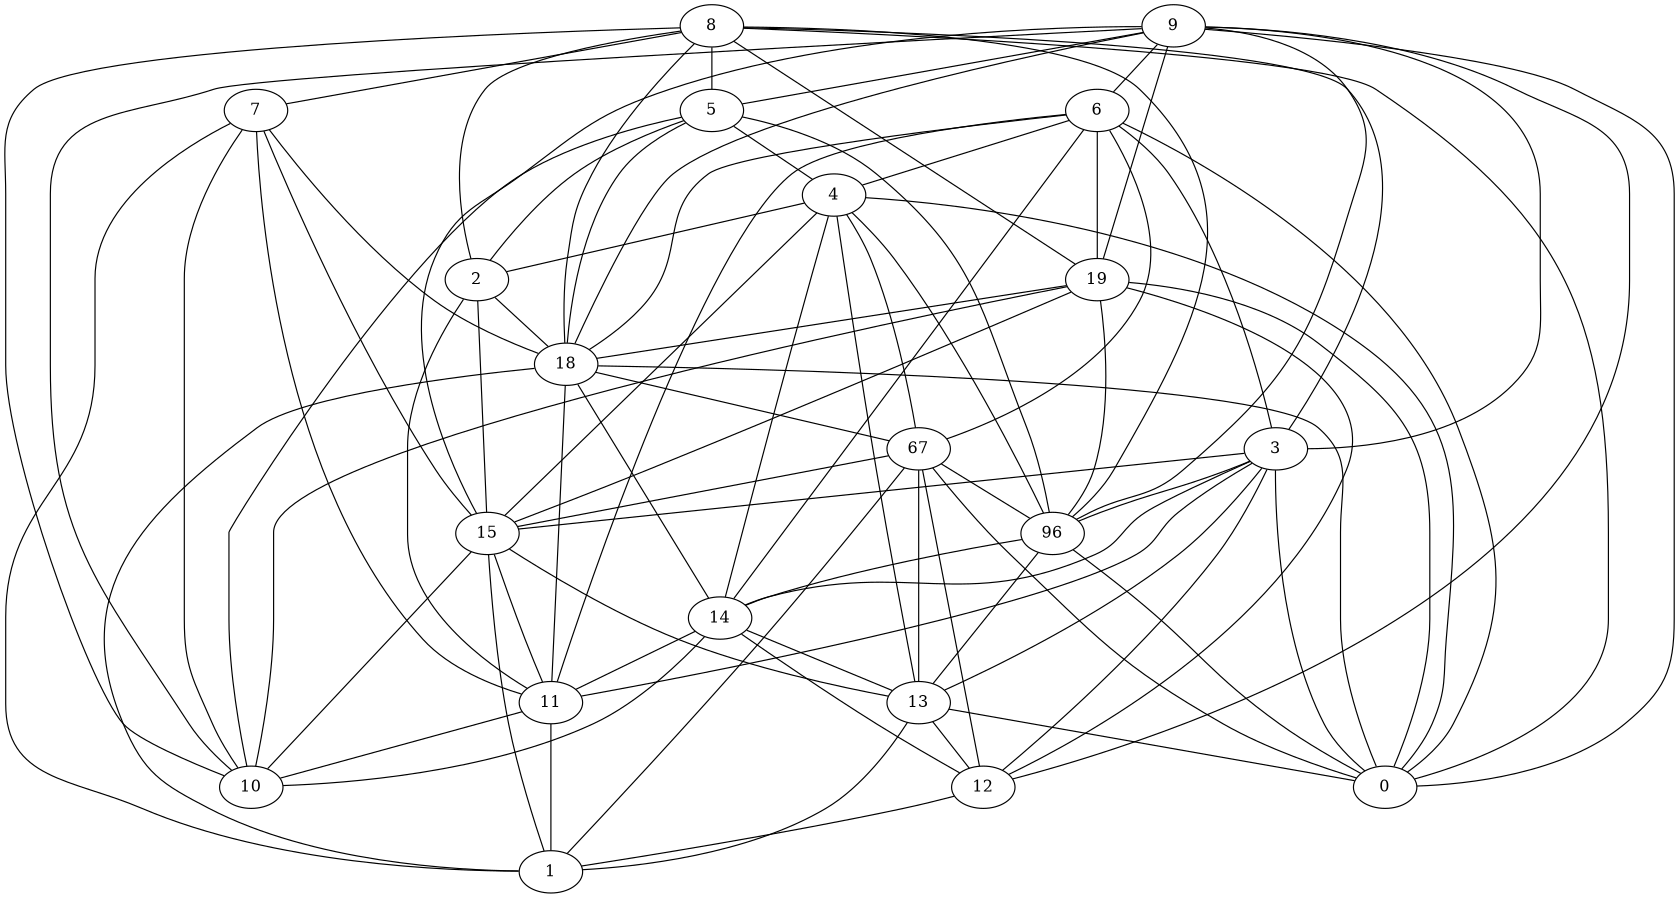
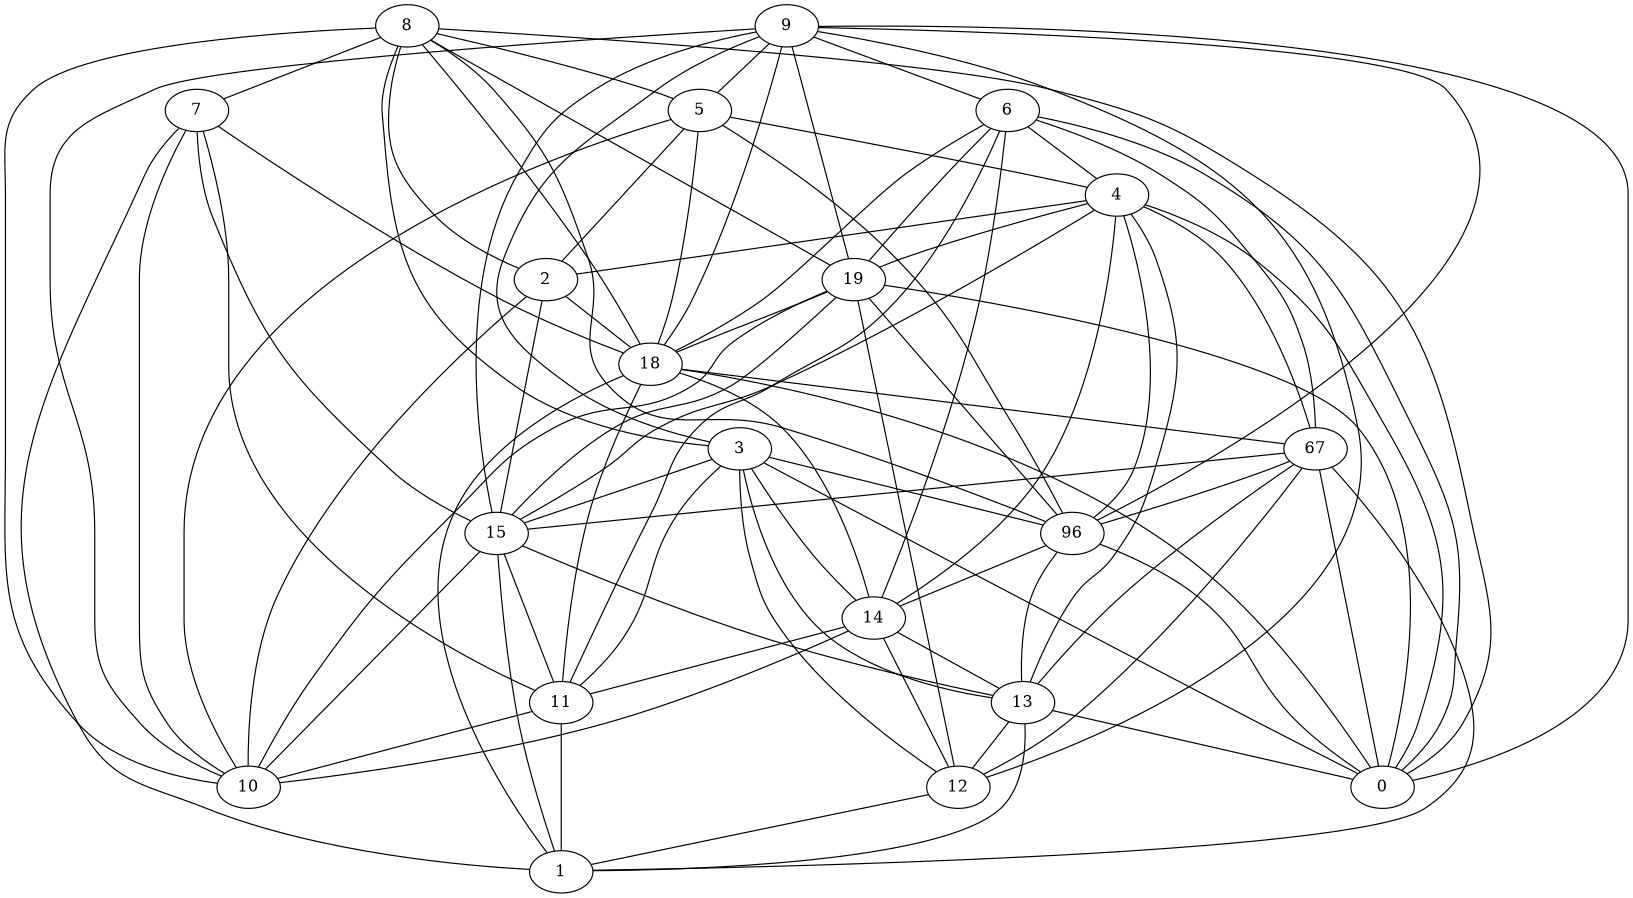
edge "4" -- "19": added
edge "6" -- "3": removed
edge "2" -- "11": now "2" -- "10"
